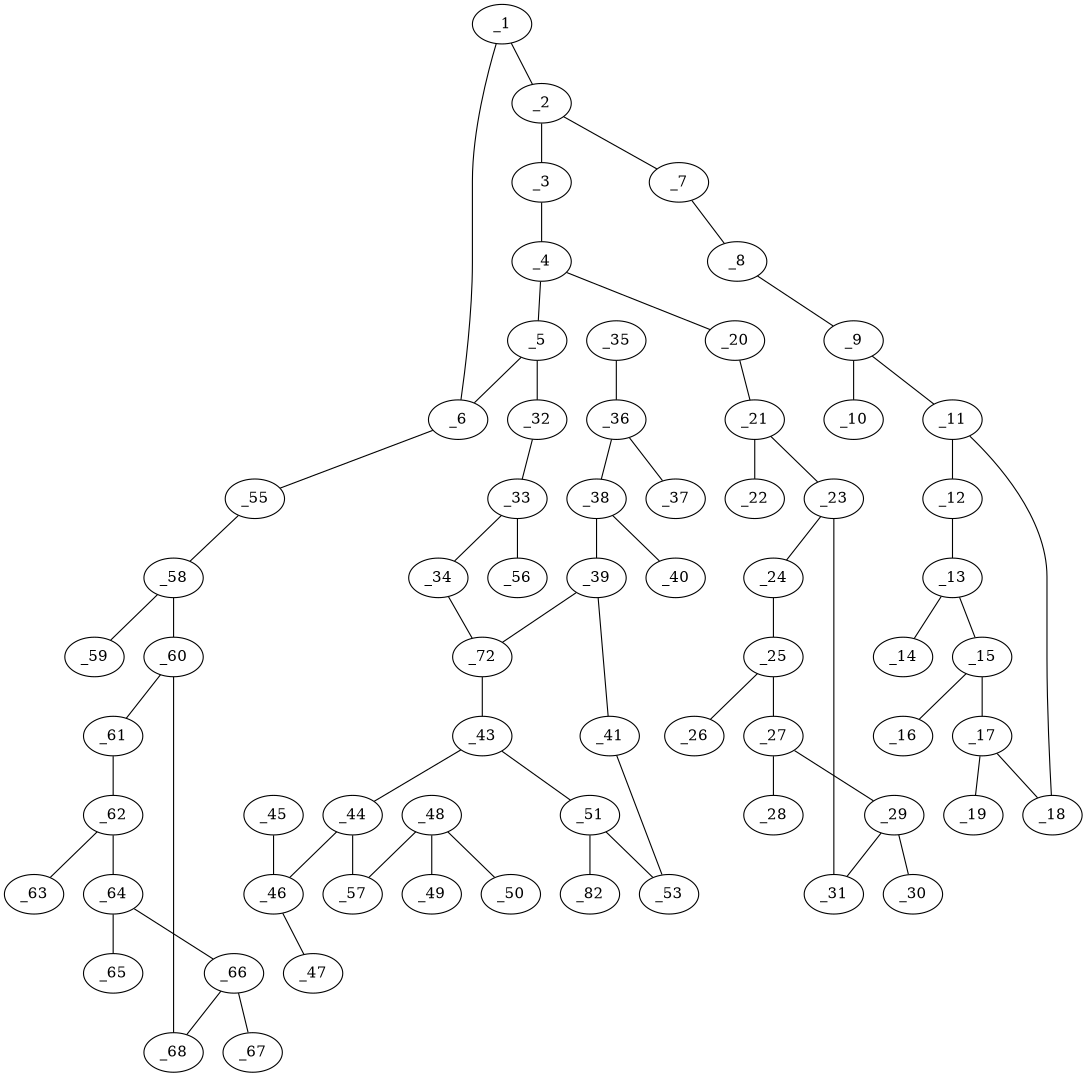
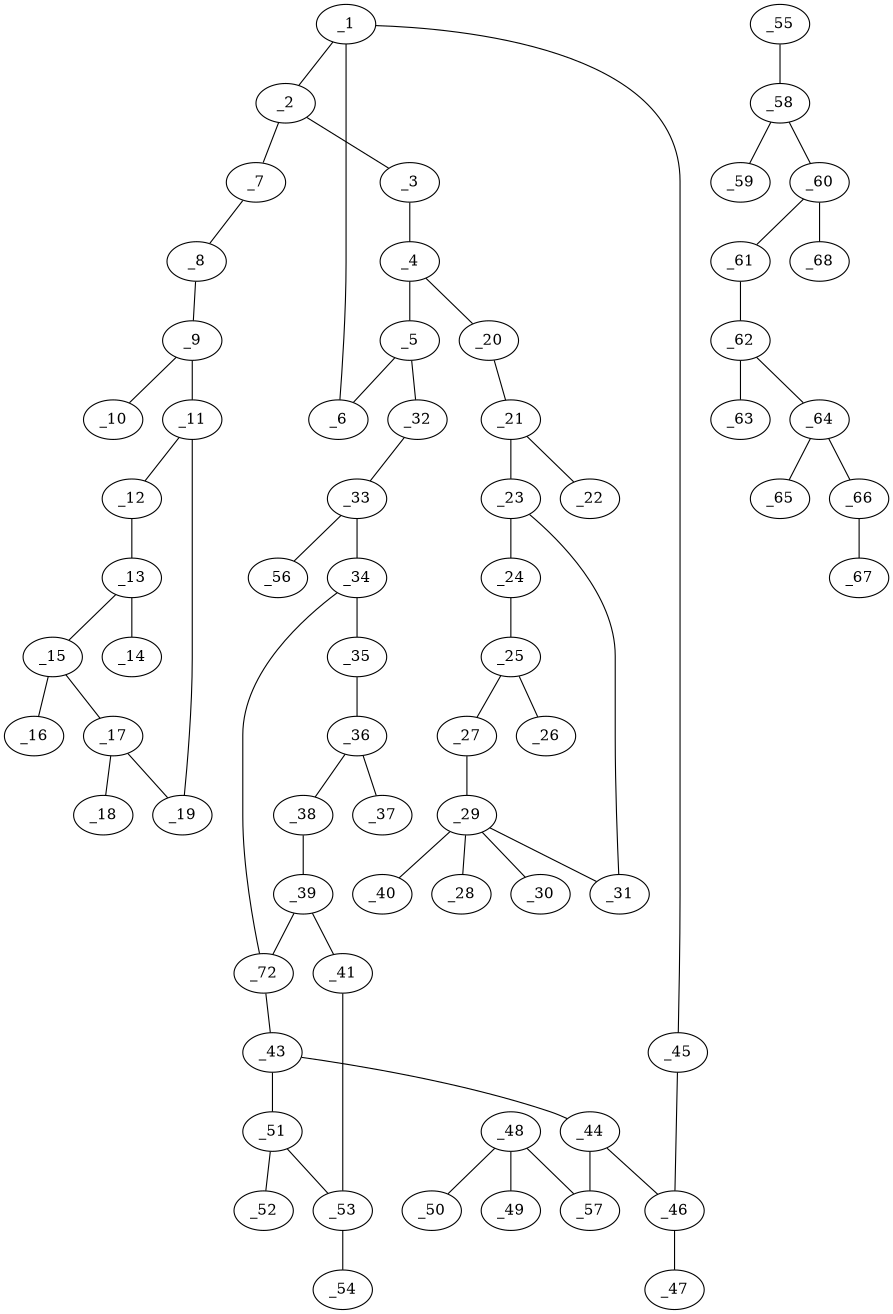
edge "_1" -- "_45": added
edge "_6" -- "_55": removed
edge "_38" -- "_40": now "_29" -- "_40"
edge "_11" -- "_18": now "_11" -- "_19"
edge "_34" -- "_35": added
edge "_27" -- "_28": now "_29" -- "_28"
node "_82": label "_82" -> "_52"
edge "_66" -- "_68": removed
node "_54": added
